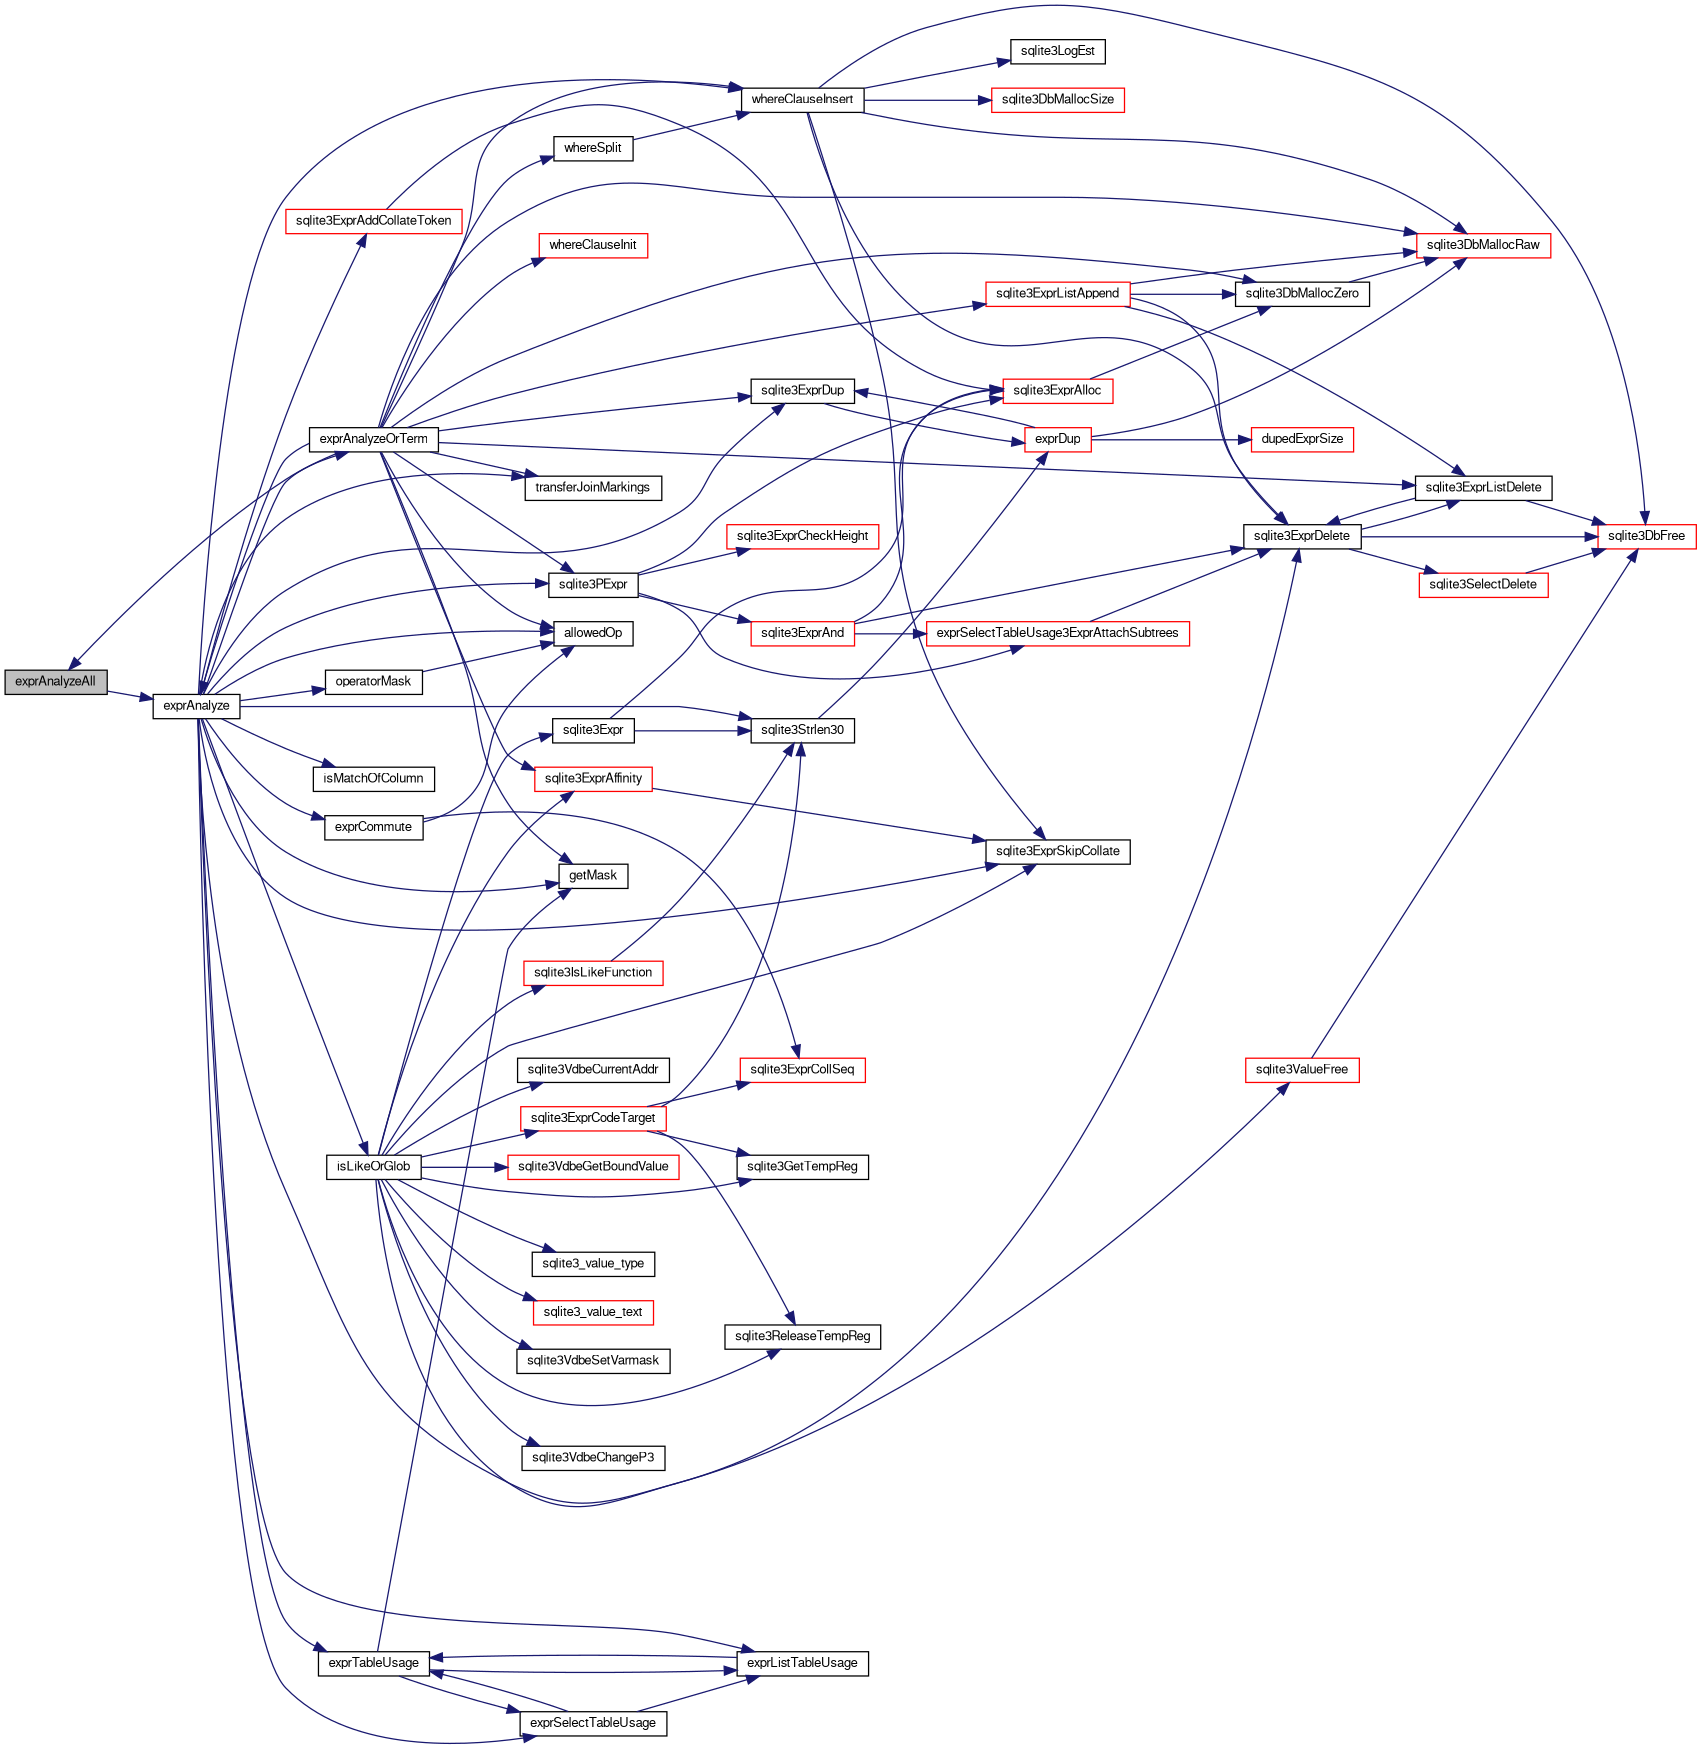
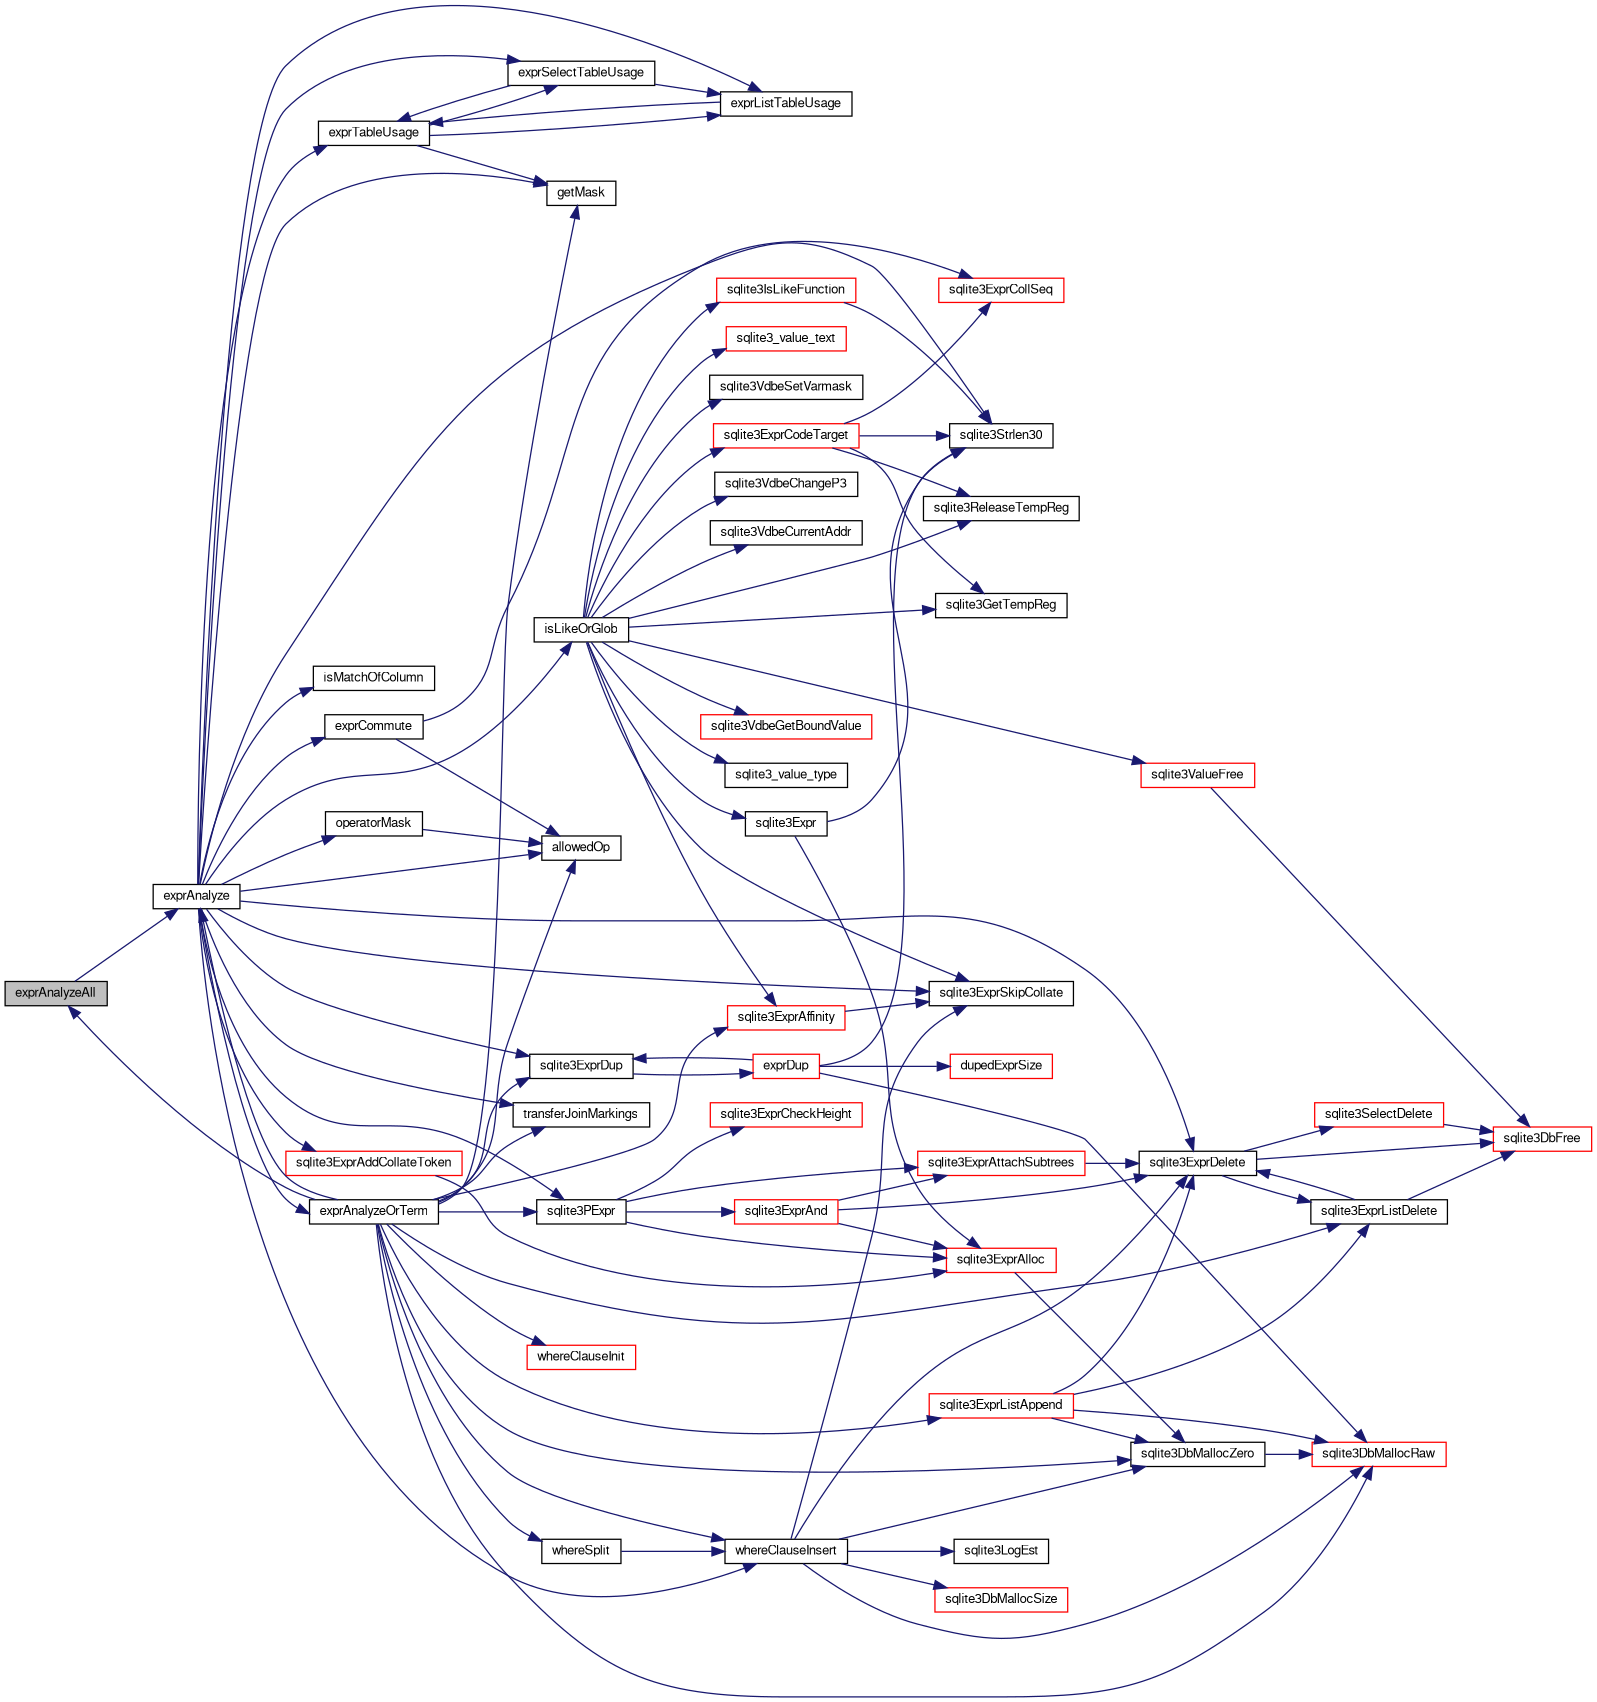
edge "whereClauseInsert" -> "sqlite3DbFree": now "whereClauseInsert" -> "sqlite3DbMallocZero"
edge "sqlite3Strlen30" -> "exprDup": reversed
node "exprSelectTableUsage3ExprAttachSubtrees": label "exprSelectTableUsage3ExprAttachSubtrees" -> "sqlite3ExprAttachSubtrees"
